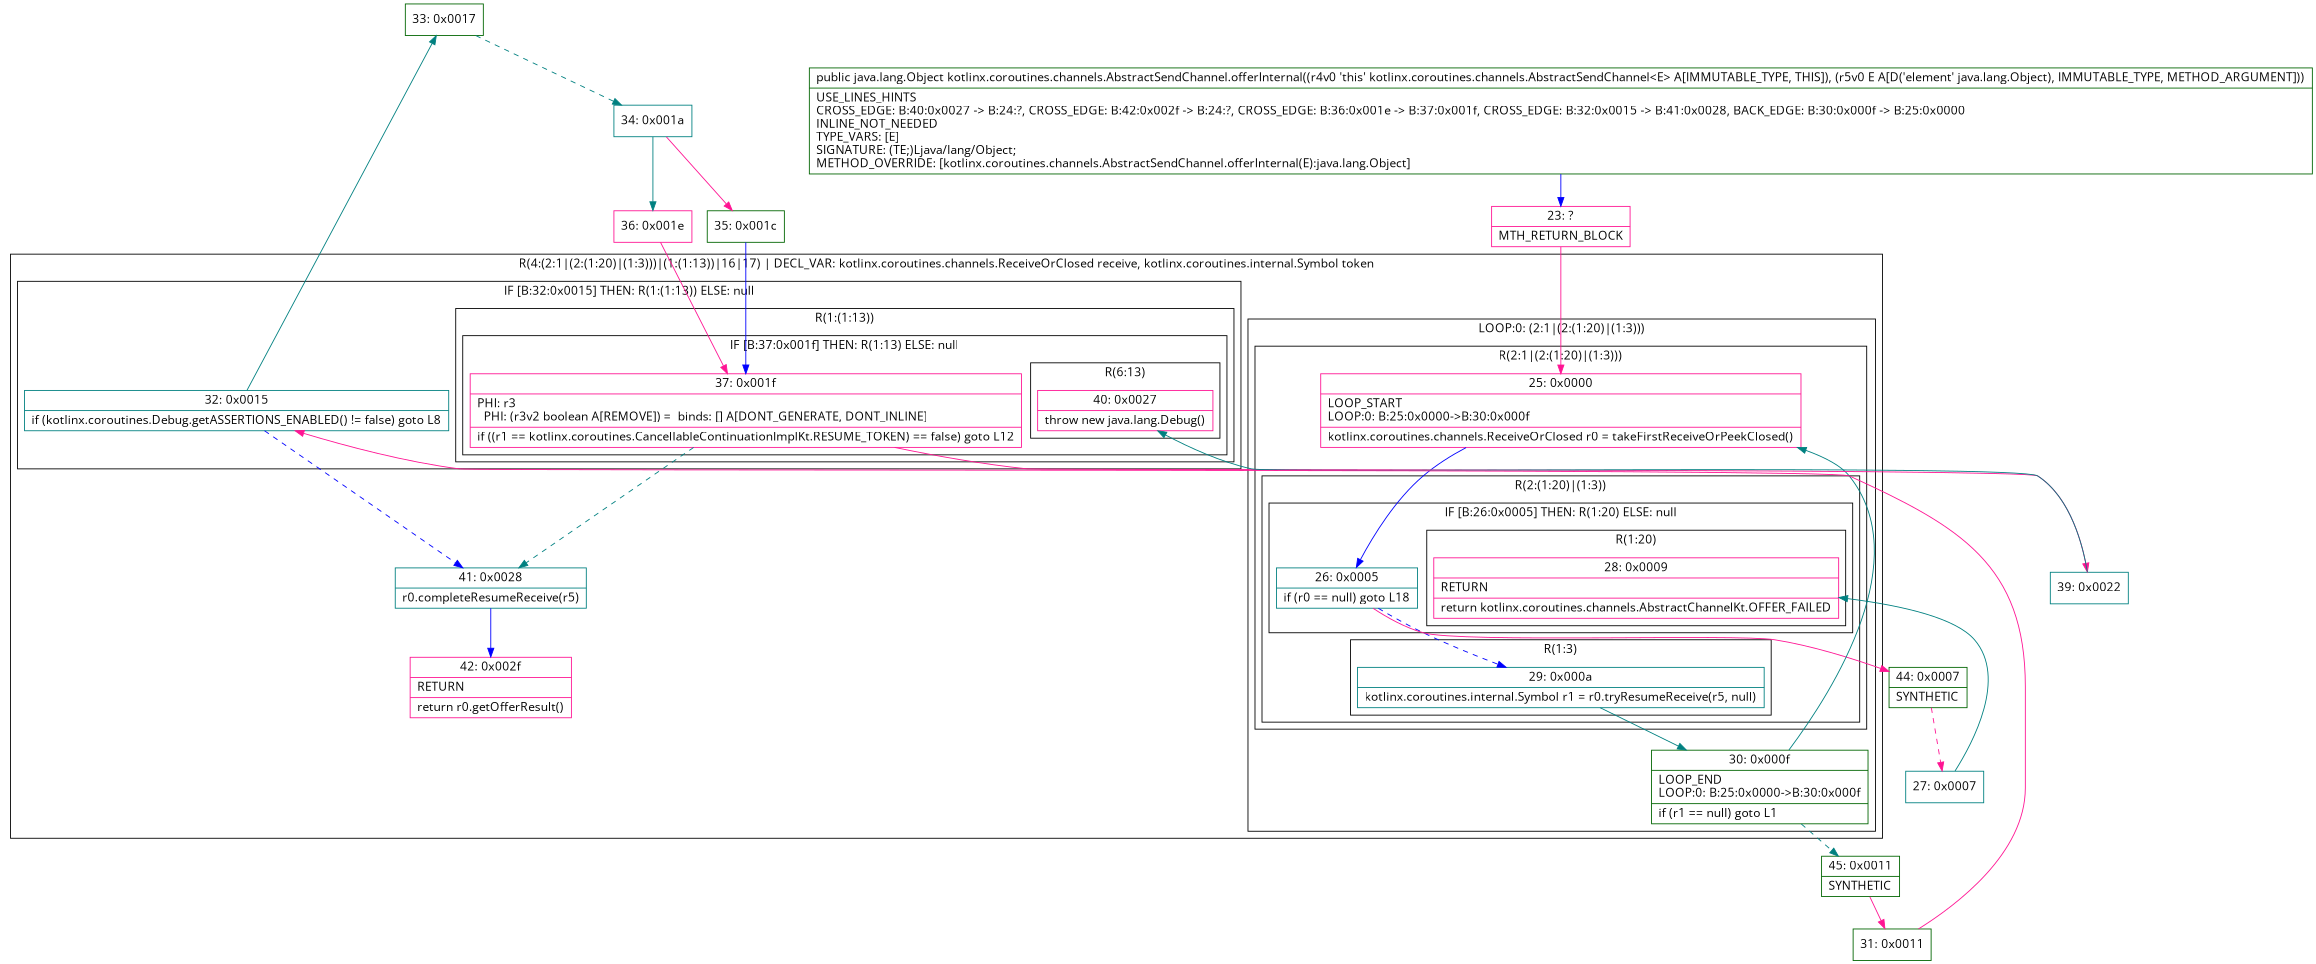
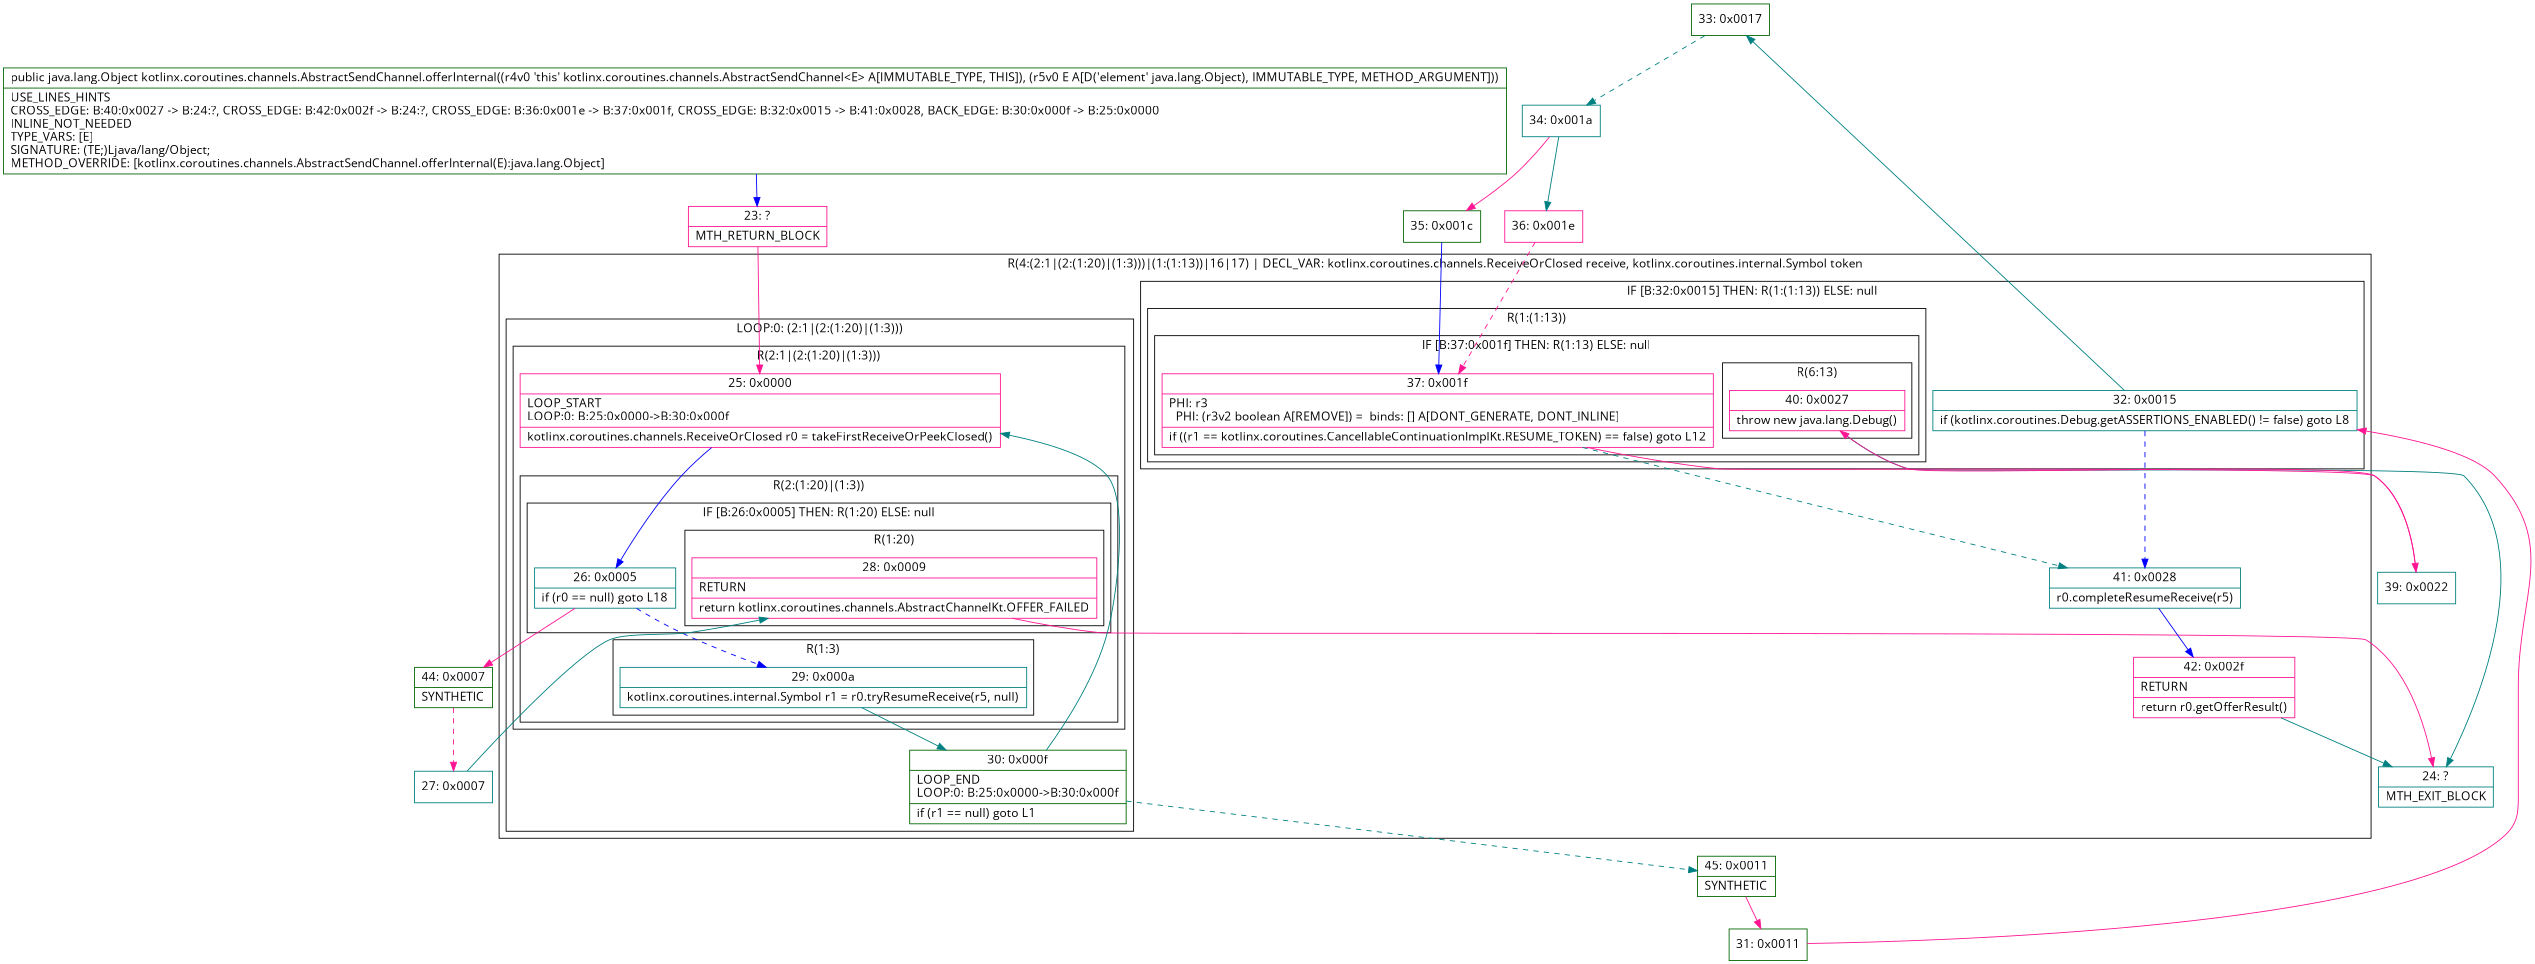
edge "36: 0x001e" -> "37: 0x001f": style solid -> dashed
edge "39: 0x0022" -> "40: 0x0027": color teal -> deeppink
node "24: ?": added
